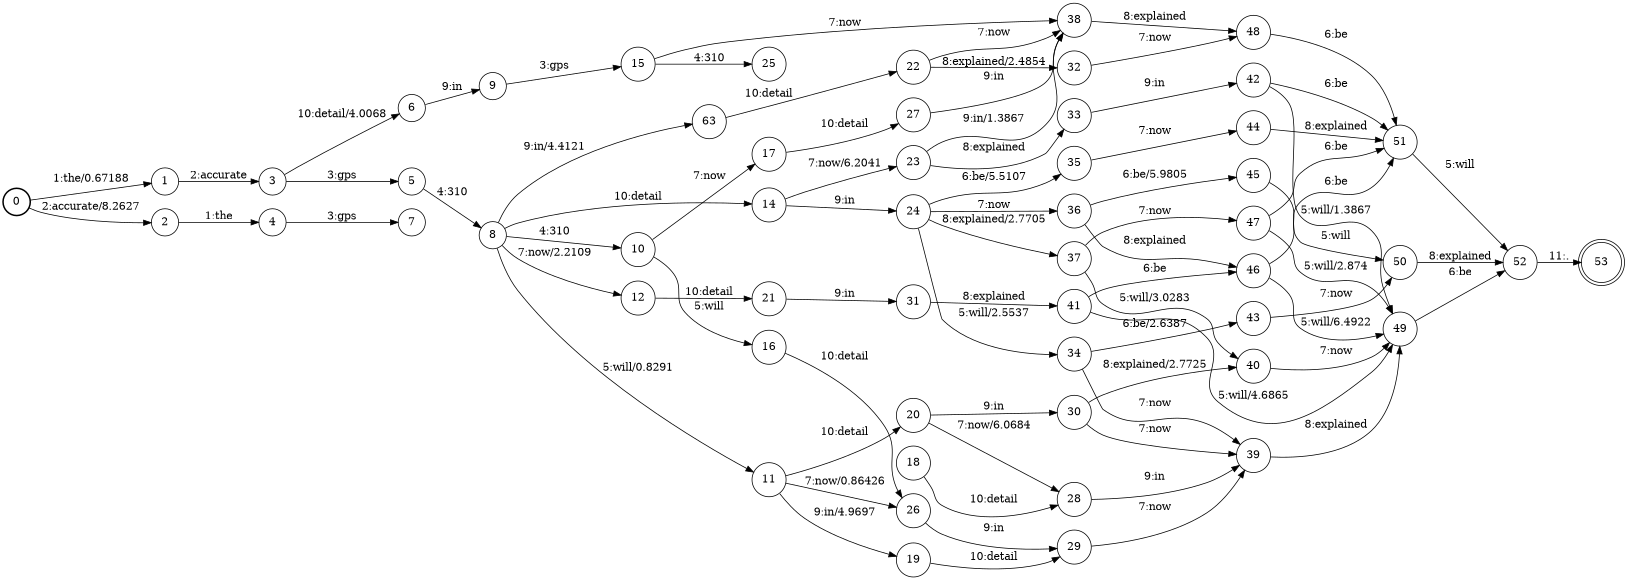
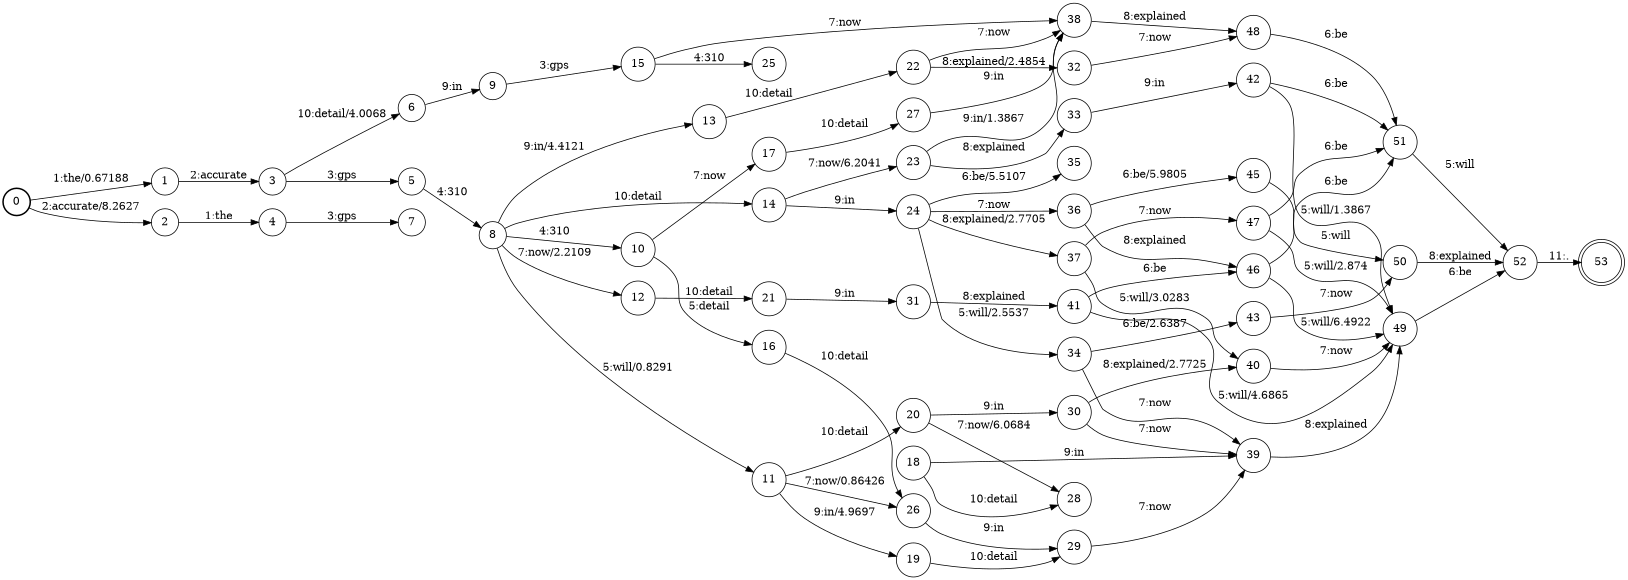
node "63": label "63" -> "13"
node "44": removed
edge "10" -> "16": label "5:will" -> "5:detail"
edge "28" -> "39": now "18" -> "39"
